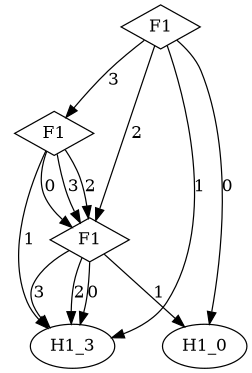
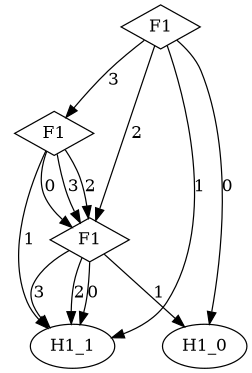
node "H1_3": label "H1_3" -> "H1_1"
